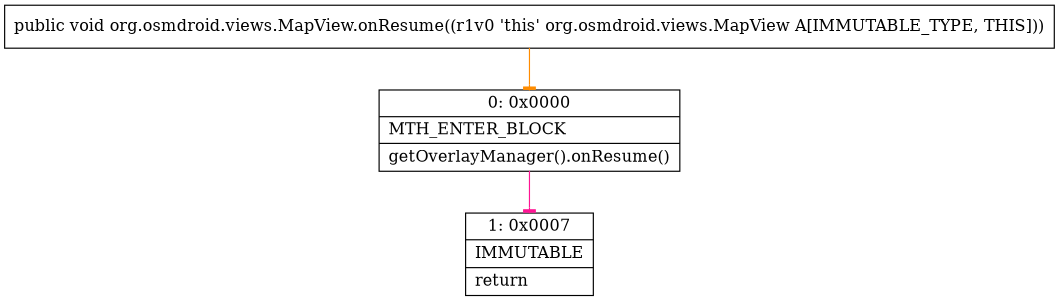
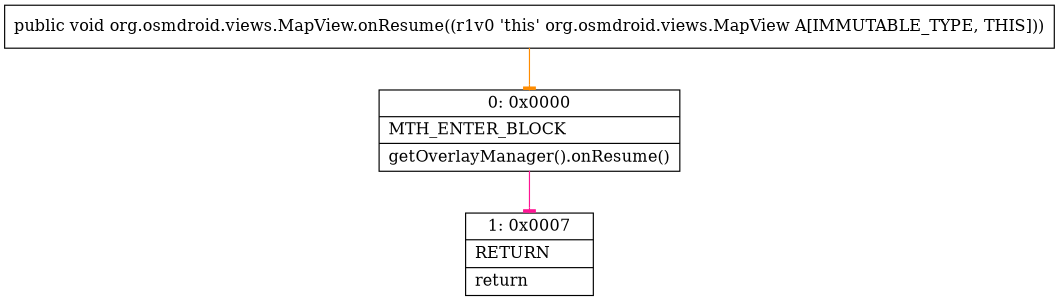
node "1: 0x0007": text "IMMUTABLE" -> "RETURN"
